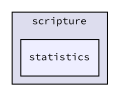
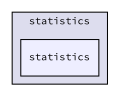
cluster "scripture": label "scripture" -> "statistics"
